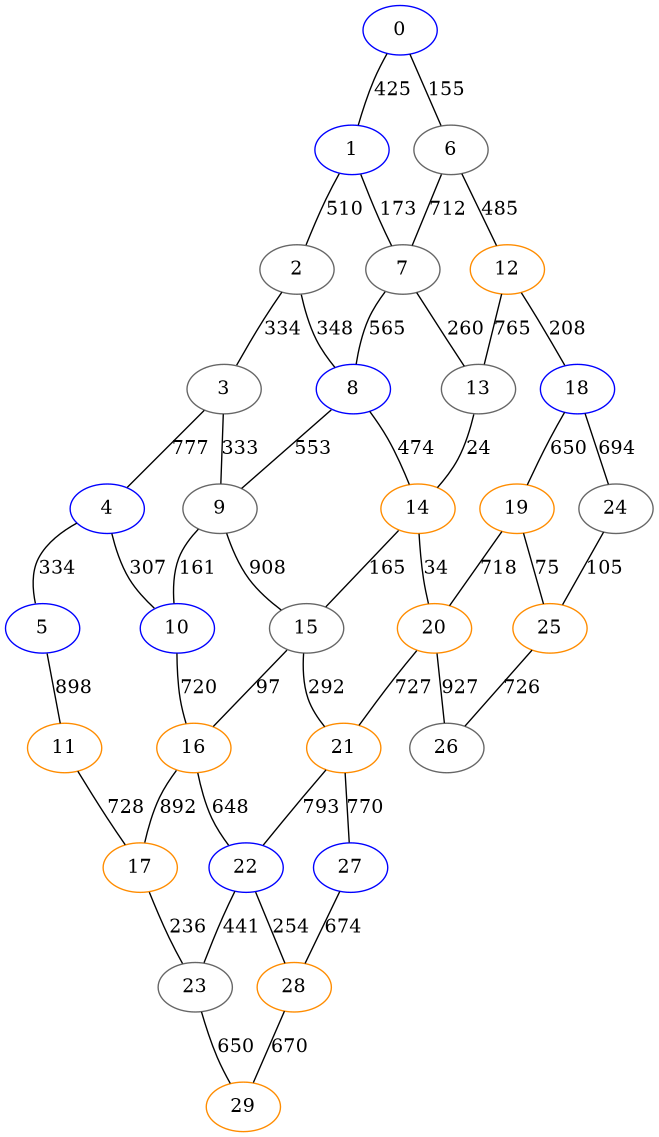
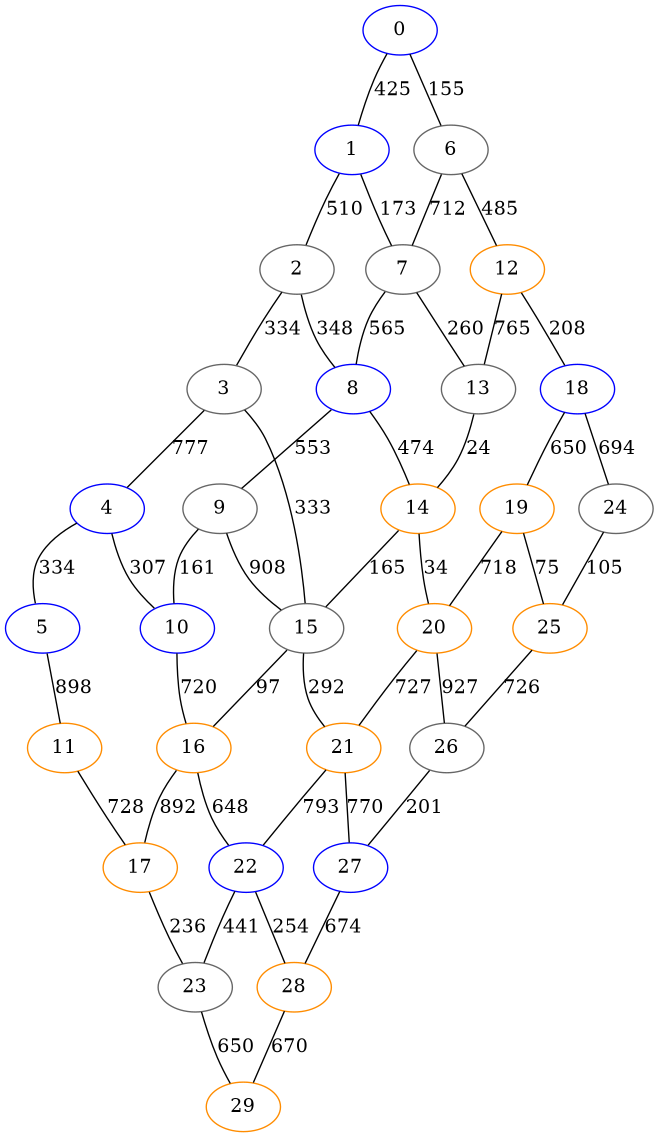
edge "3" -- "9": now "3" -- "15"
edge "26" -- "27": added, label "201"
